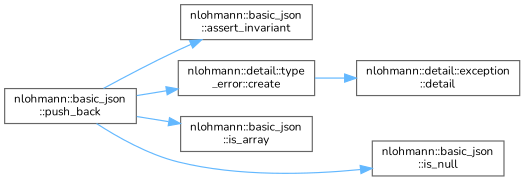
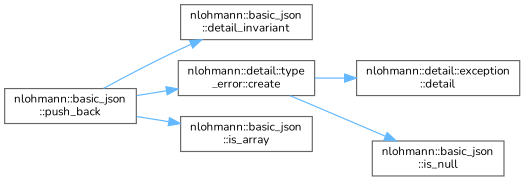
node "nlohmann::basic_json ::assert_invariant": label "nlohmann::basic_json ::assert_invariant" -> "nlohmann::basic_json ::detail_invariant"
edge "nlohmann::basic_json ::push_back" -> "nlohmann::basic_json ::is_null": now "nlohmann::detail::type _error::create" -> "nlohmann::basic_json ::is_null"
